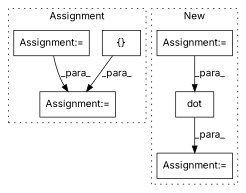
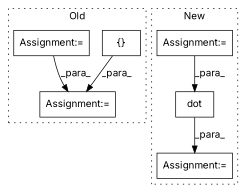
cluster "Assignment": label "Assignment" -> "Old"
